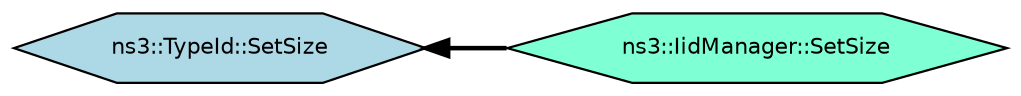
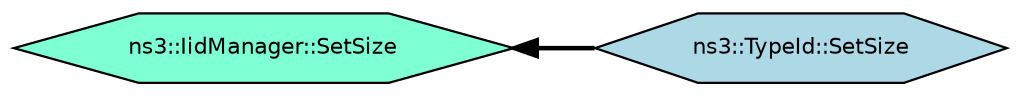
edge "ns3::IidManager::SetSize" -> "ns3::TypeId::SetSize": reversed
